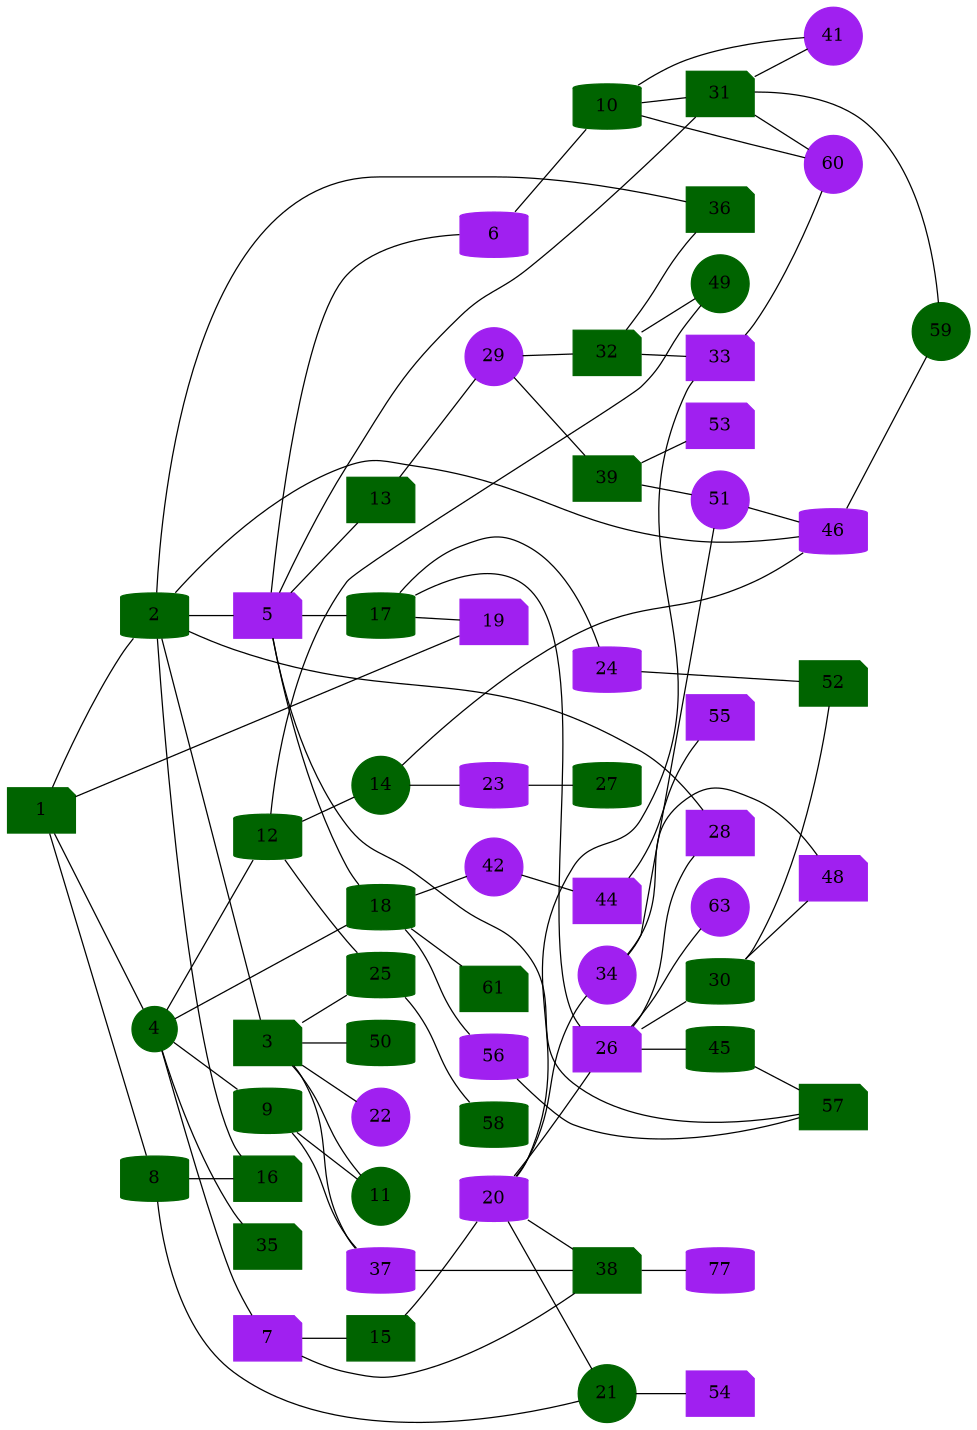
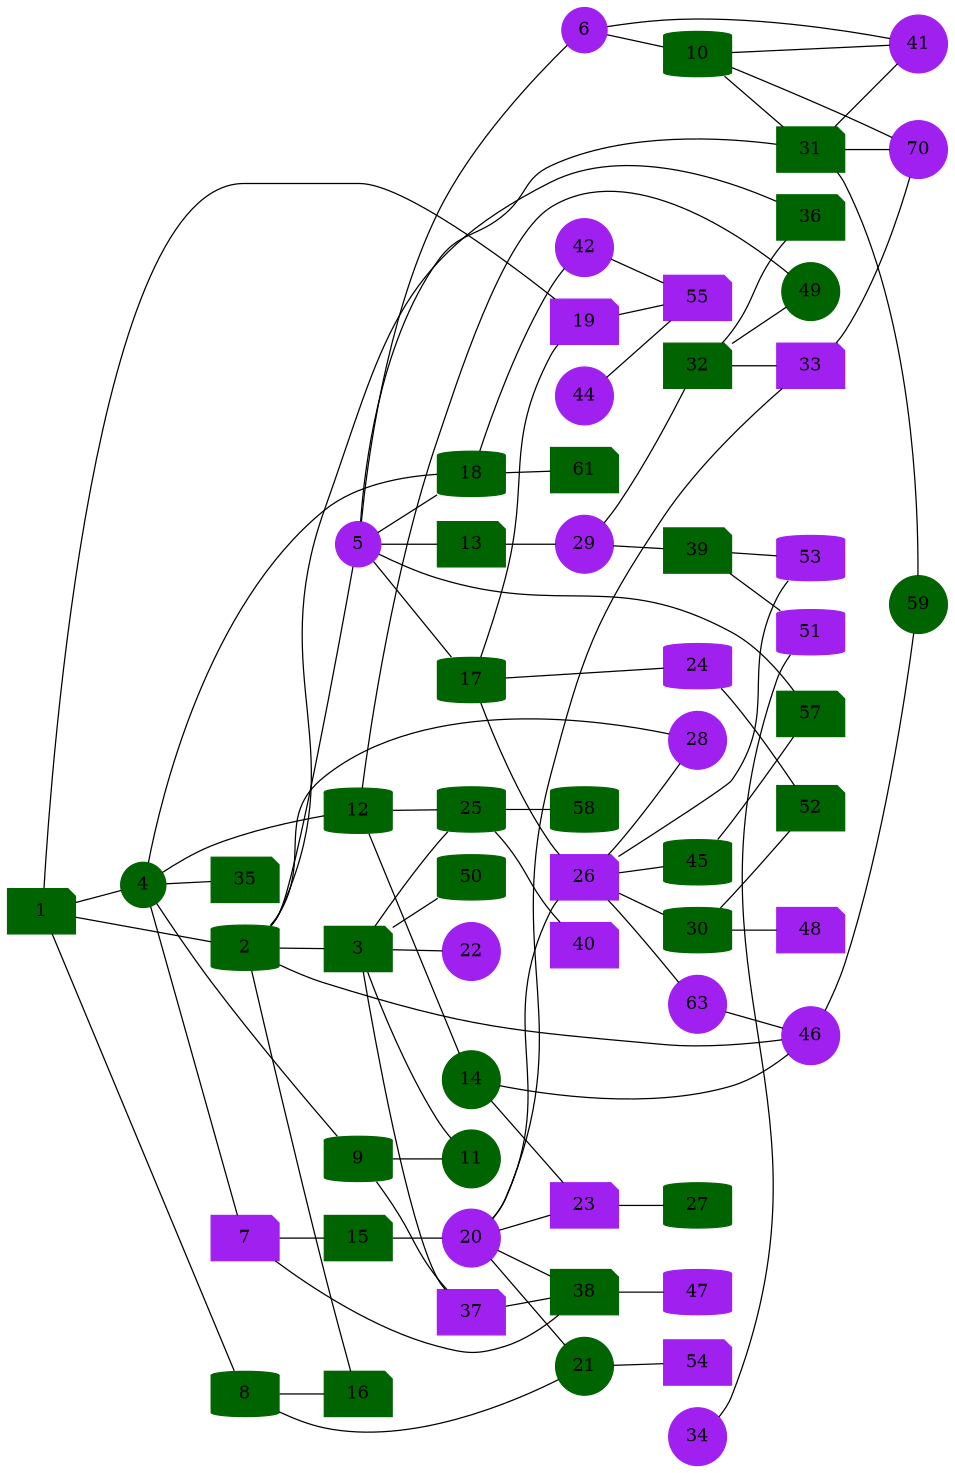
edge "6" -- "41": added
node "60": label "60" -> "70"
node "6": shape cylinder -> circle
edge "55" -- "19": added
node "53": shape note -> cylinder
node "51": shape circle -> cylinder
edge "51" -- "46": now "63" -- "46"
node "46": shape cylinder -> circle
node "5": shape note -> circle
edge "53" -- "26": added
node "23": shape cylinder -> note
edge "48" -- "34": removed
node "28": shape note -> circle
edge "42" -- "44": now "42" -- "55"
node "44": shape note -> circle
node "40": added
edge "34" -- "20": now "23" -- "20"
node "56": removed
node "20": shape cylinder -> circle
node "37": shape cylinder -> note
node "77": label "77" -> "47"
